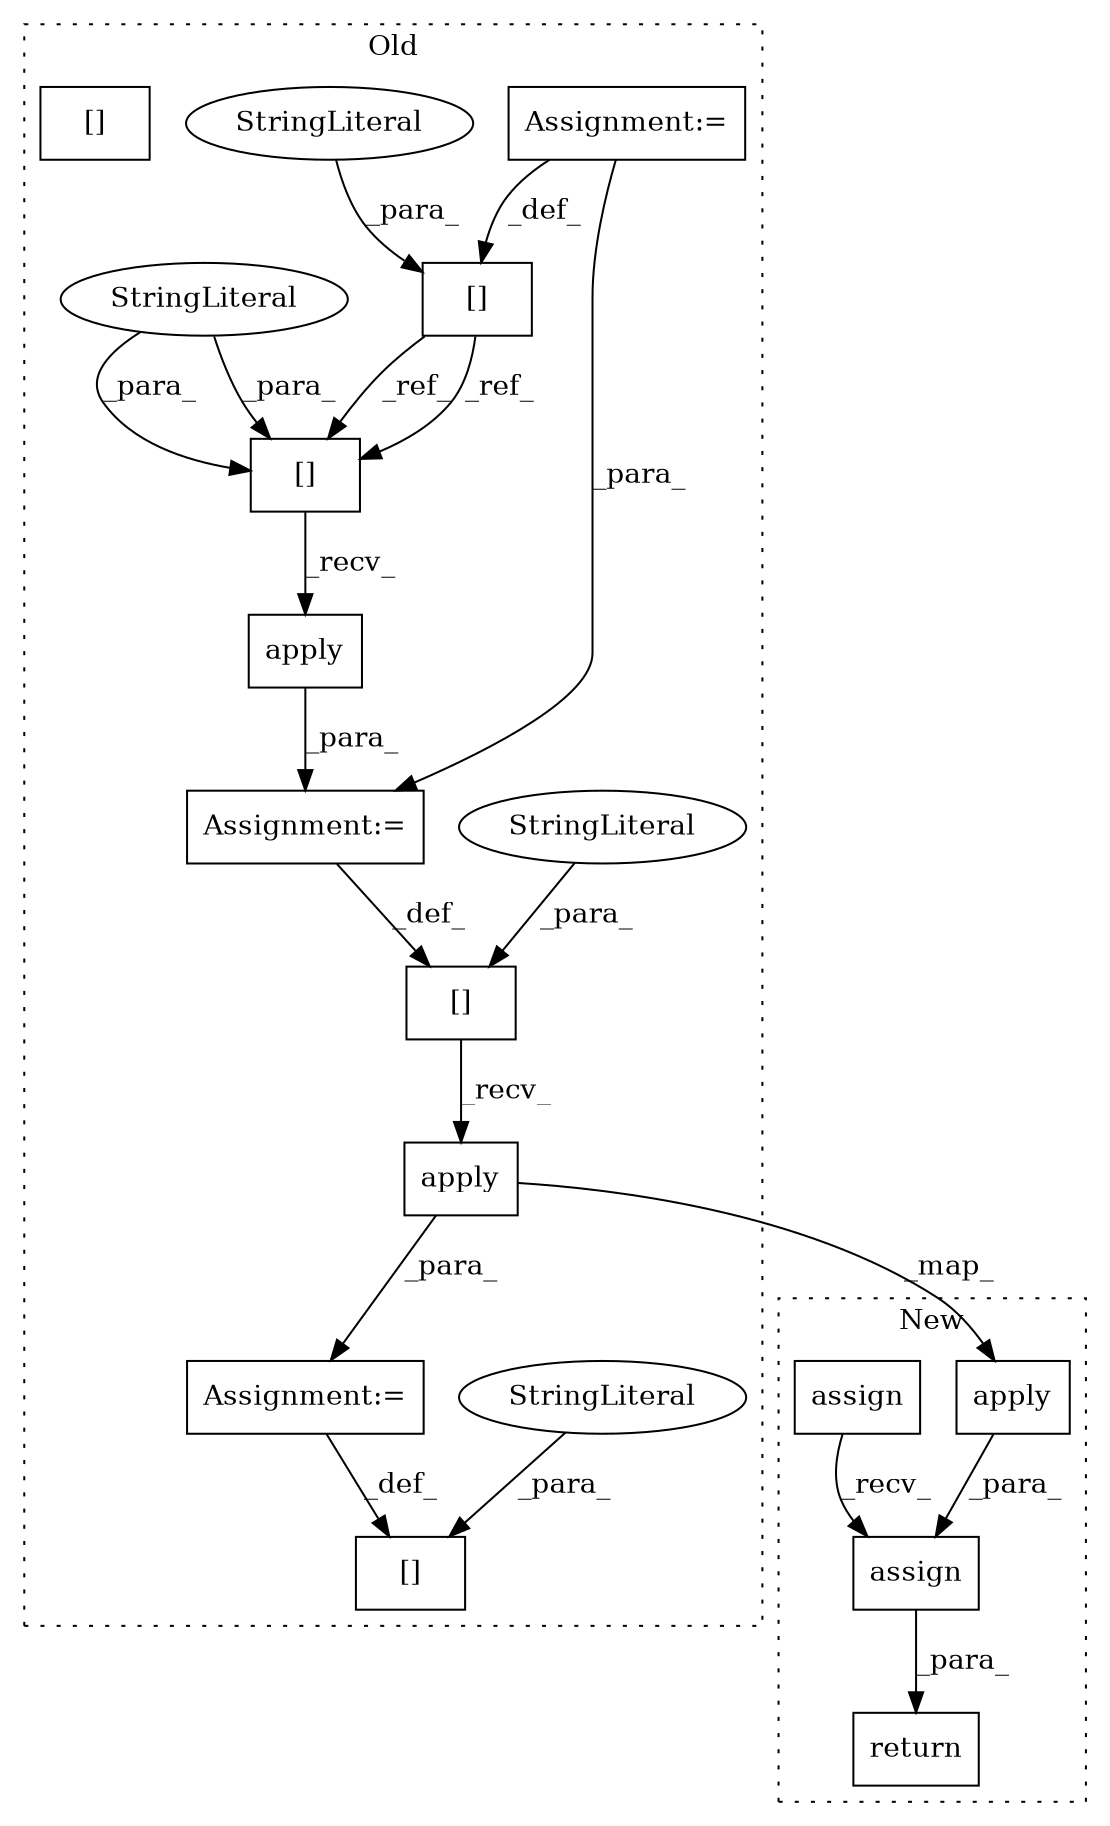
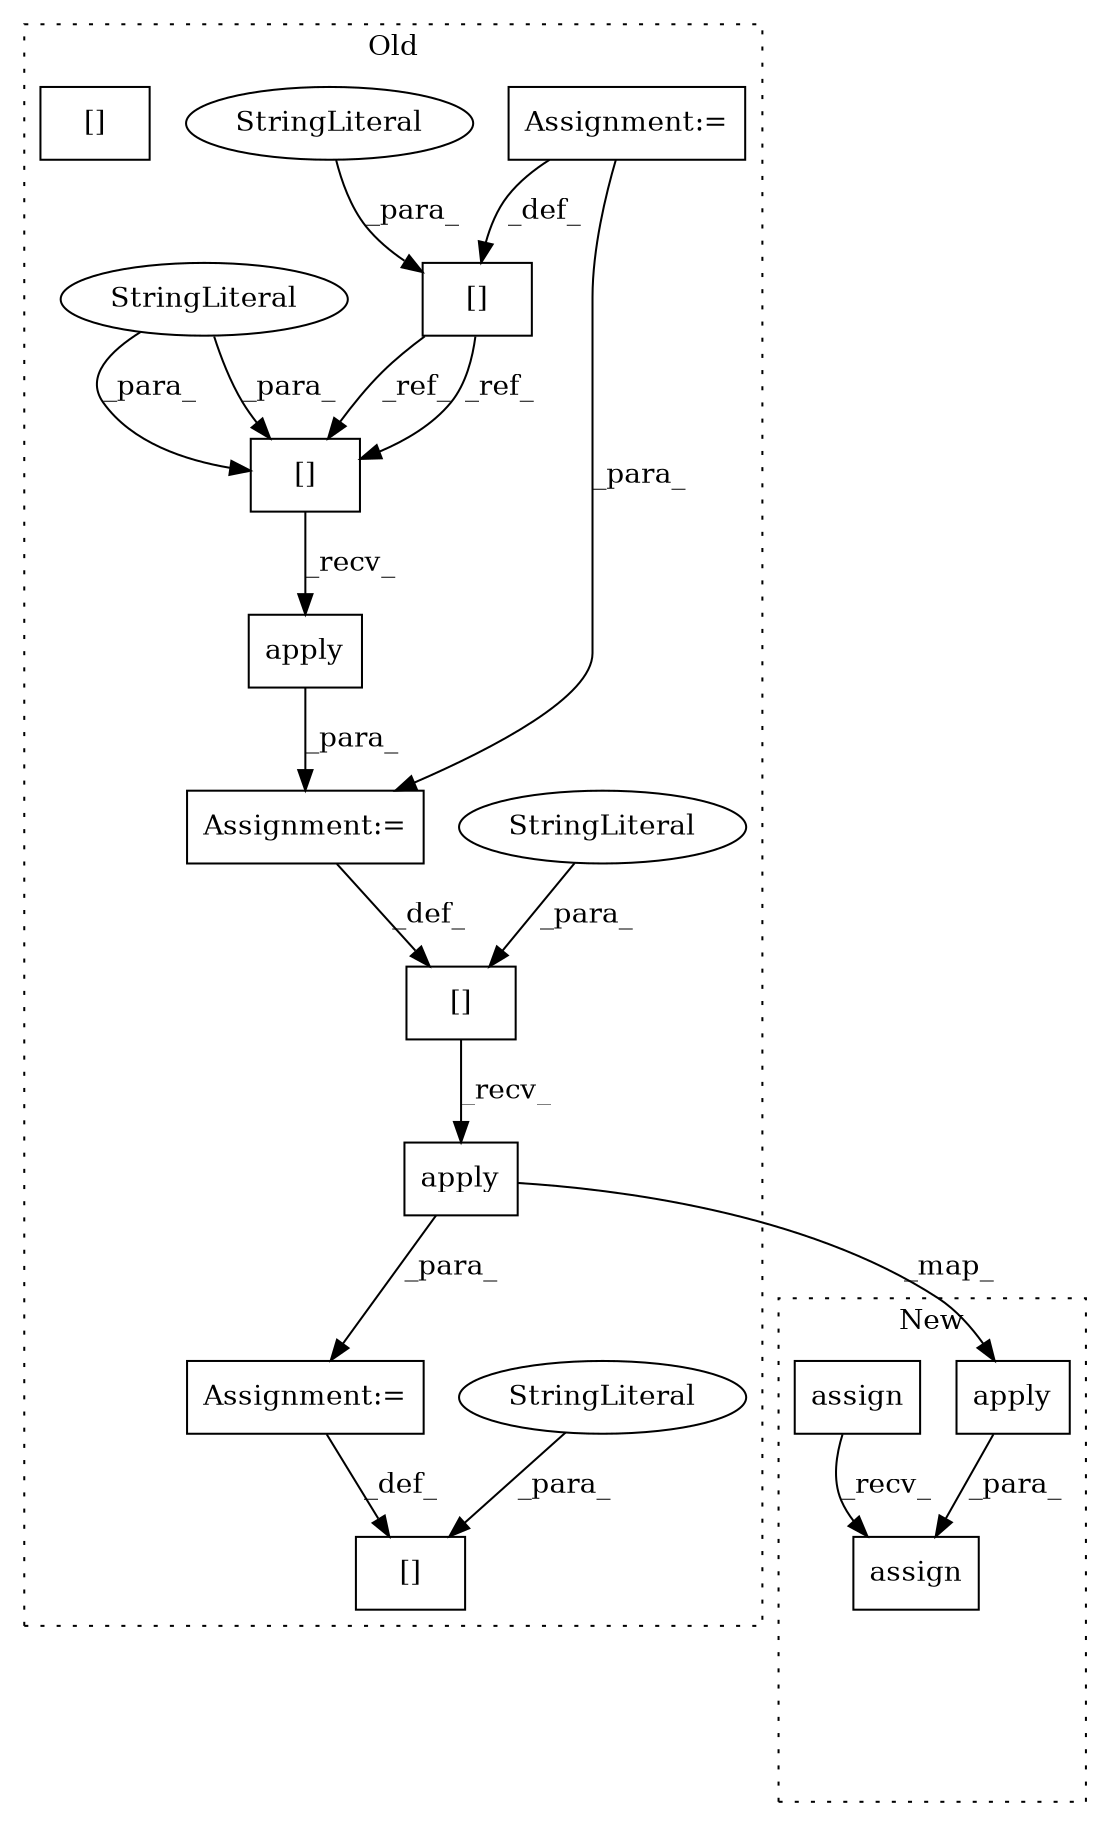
node "return": removed
